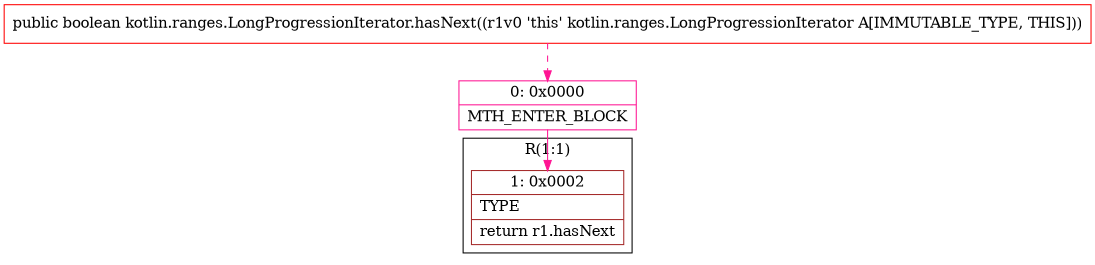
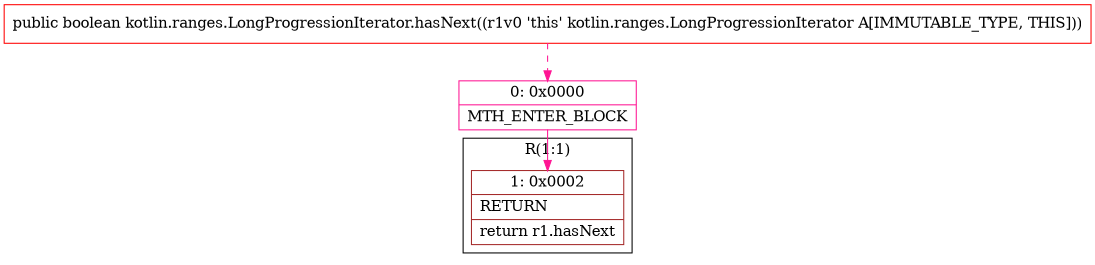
node "1: 0x0002": text "TYPE" -> "RETURN"
